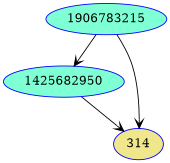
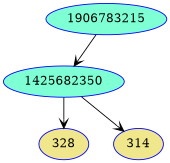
edge "1906783215" -> "314": removed
node "1425682950": label "1425682950" -> "1425682350"
node "328": added
